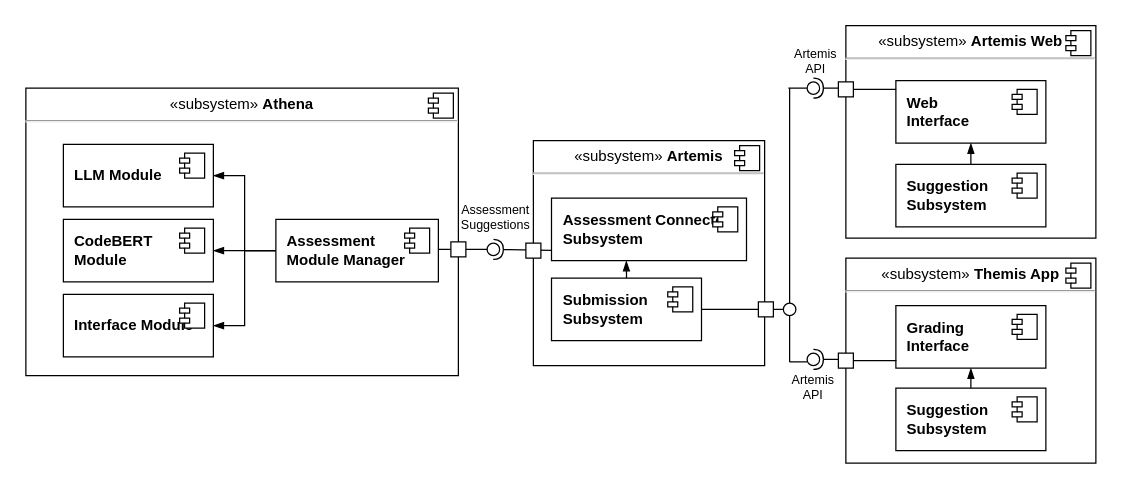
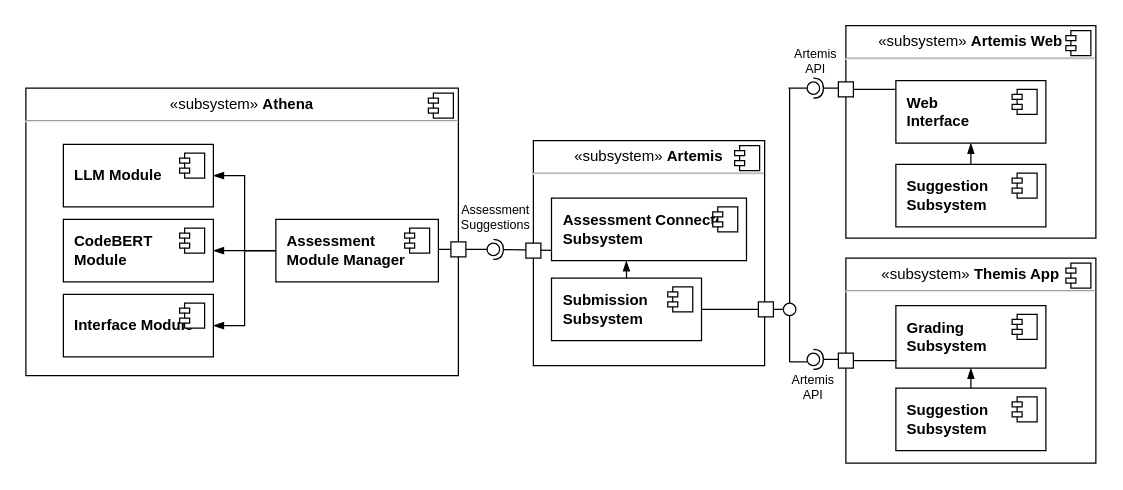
node "Grading Interface": label "Grading Interface" -> "Grading Subsystem"
